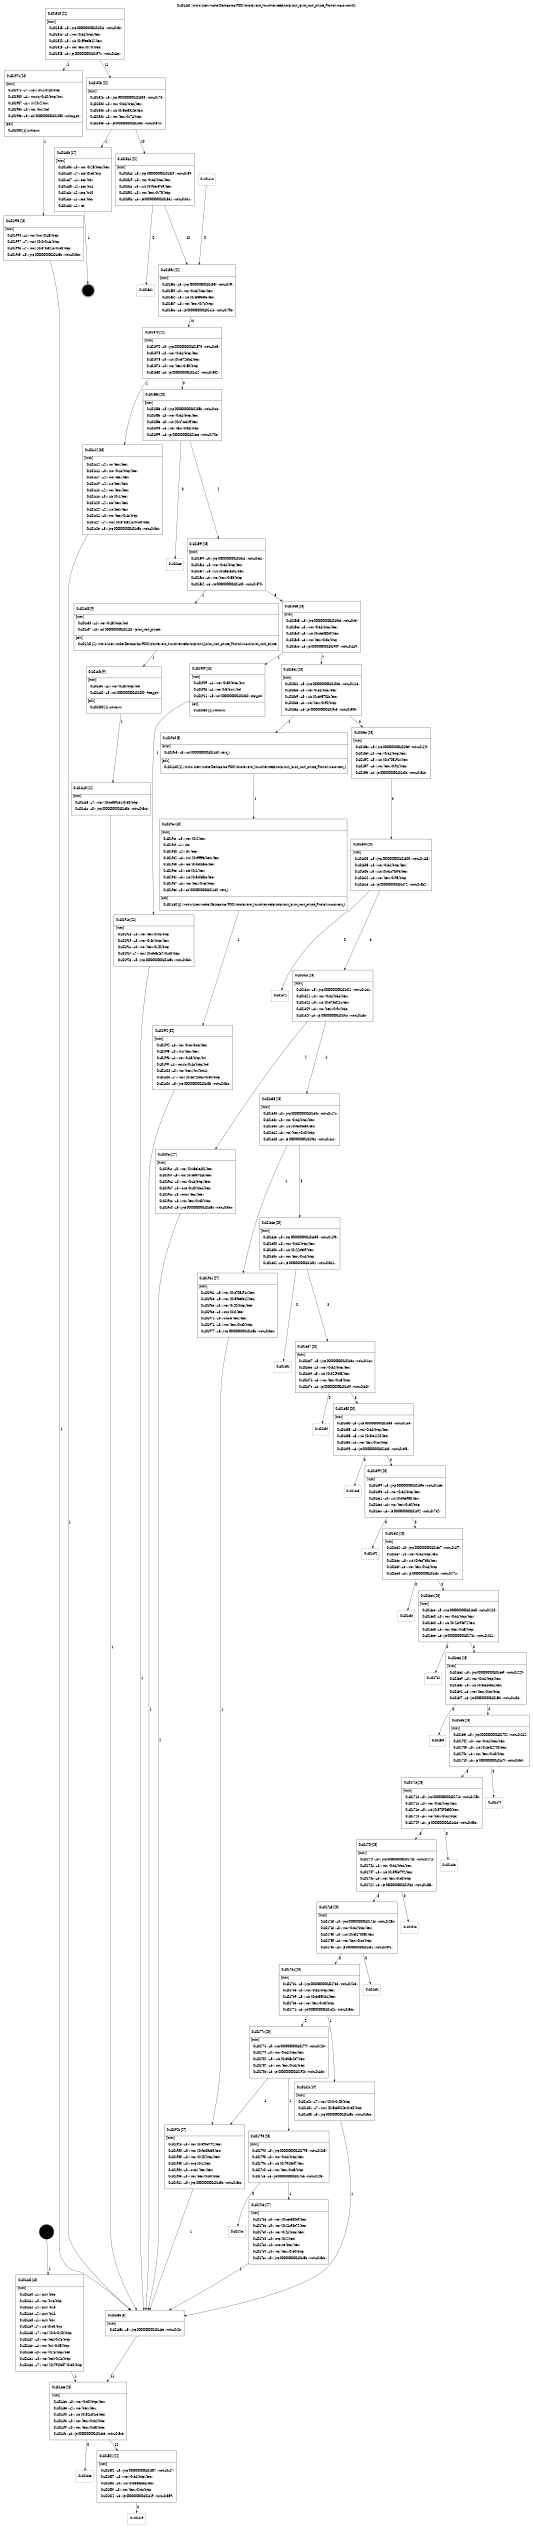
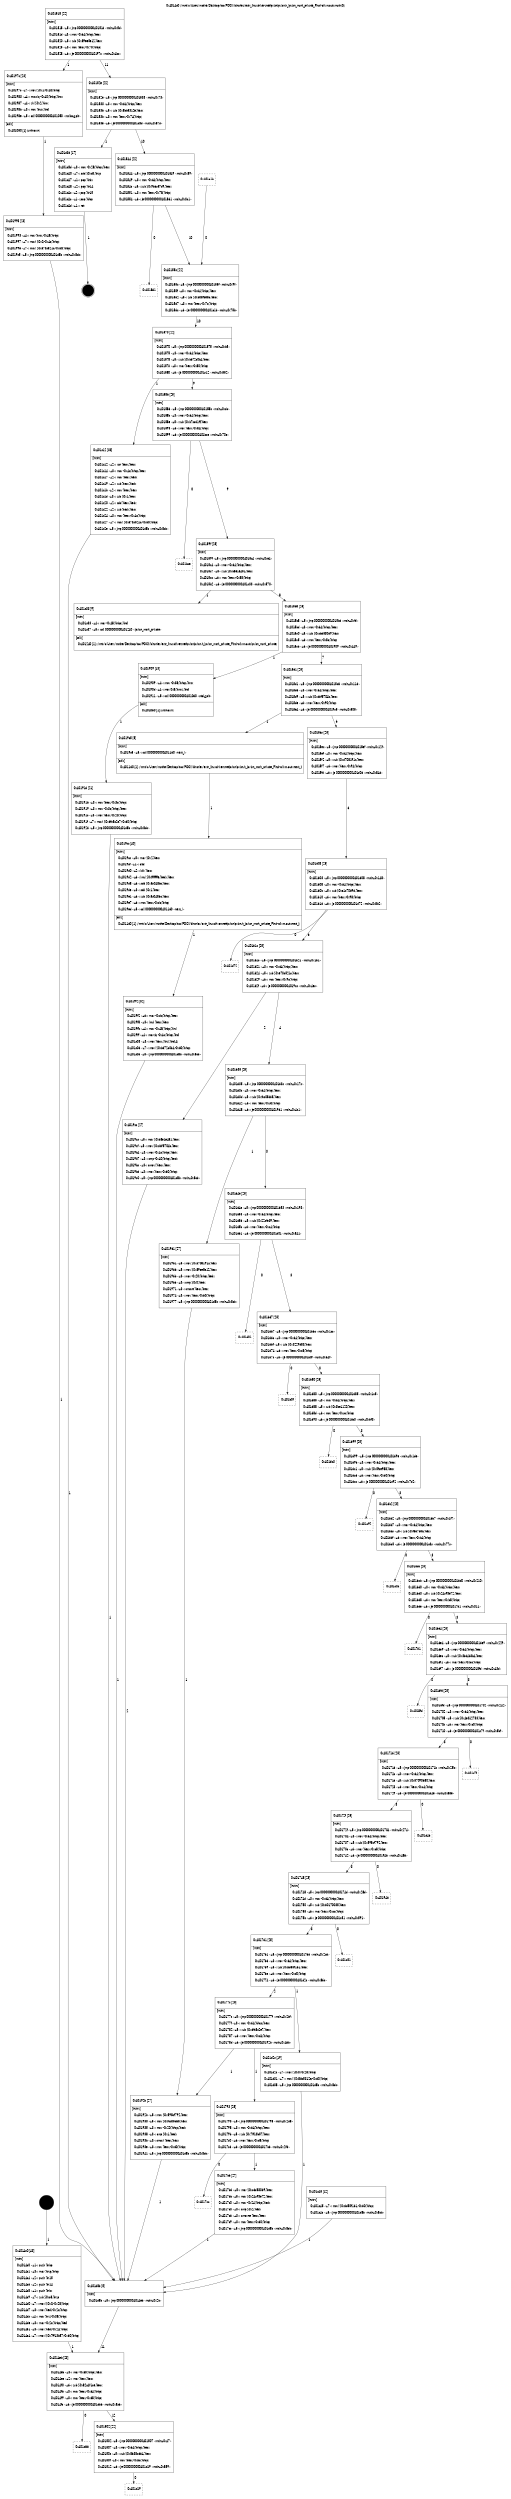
edge "0x401586 [25]" -> "0x40159f [25]": label " 2" -> " 9"
node "0x401a3c [9]": removed
